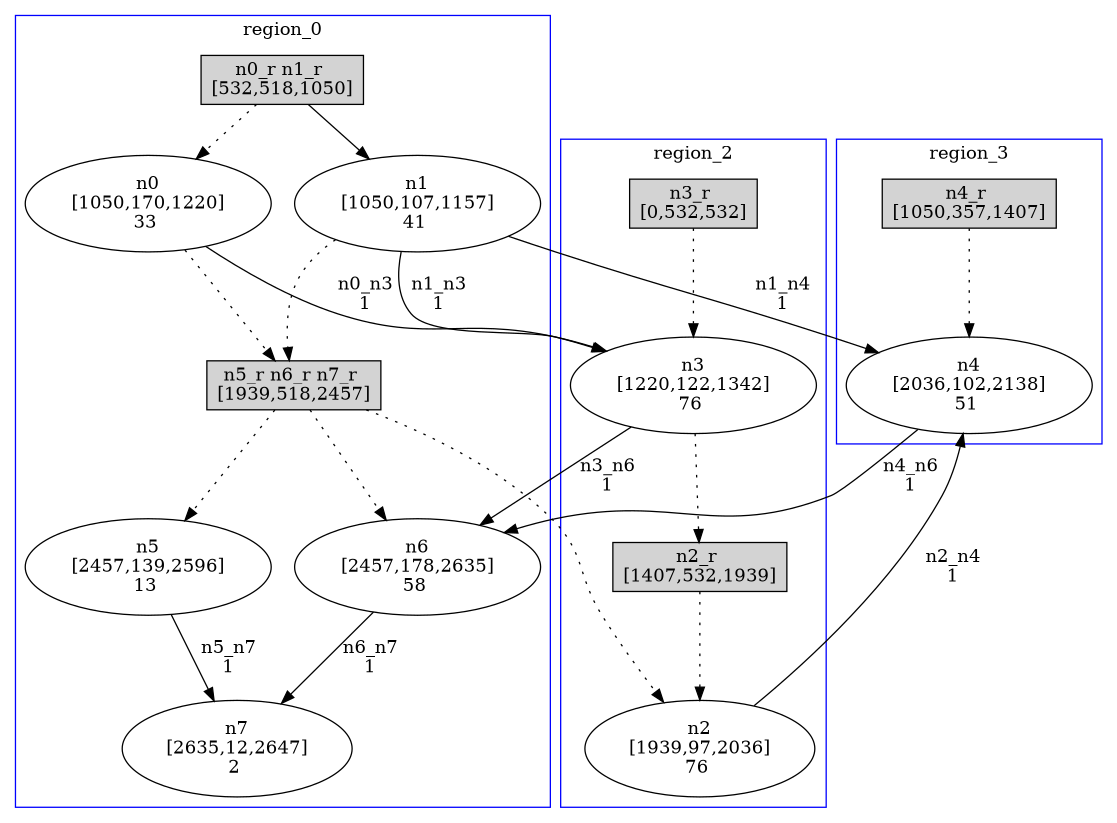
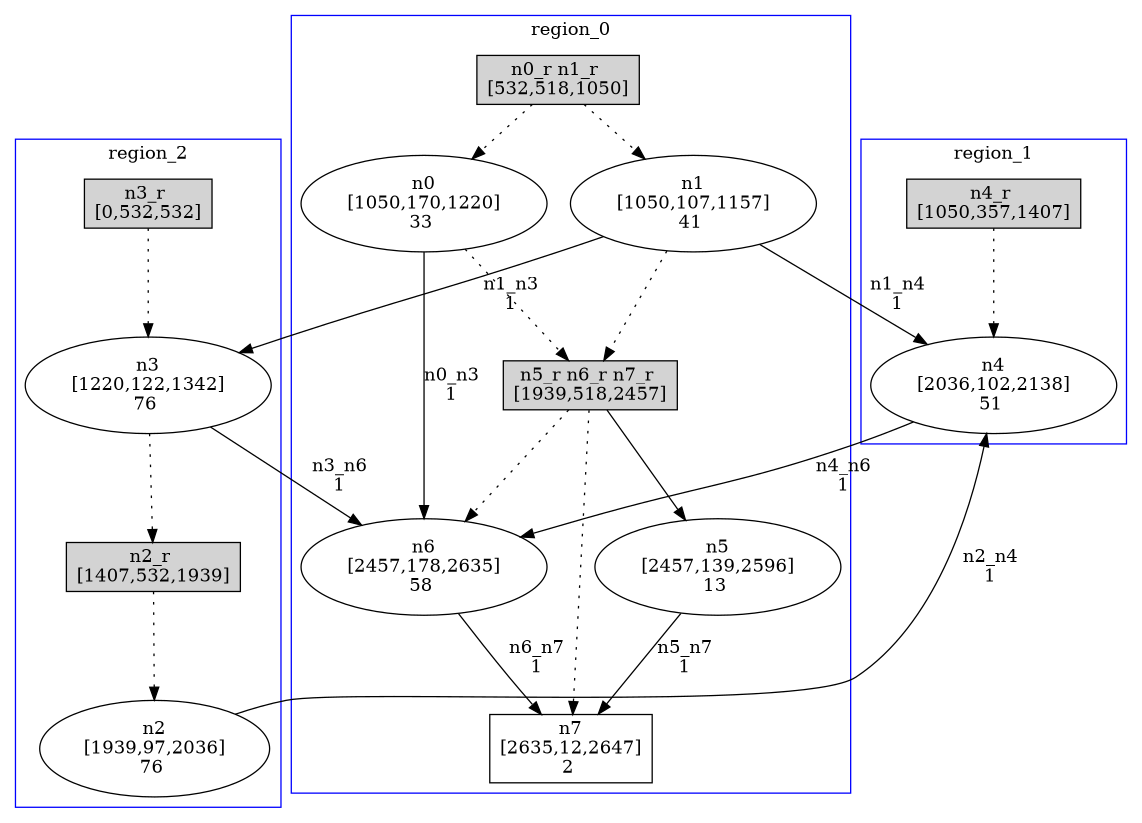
edge "n0_r n1_r [532,518,1050]" -> "n1 [1050,107,1157] 41": style solid -> dotted
cluster "region_3": label "region_3" -> "region_1"
edge "n0 [1050,170,1220] 33" -> "n3 [1220,122,1342] 76": now "n0 [1050,170,1220] 33" -> "n6 [2457,178,2635] 58"
edge "n5_r n6_r n7_r [1939,518,2457]" -> "n5 [2457,139,2596] 13": style dotted -> solid
edge "n5_r n6_r n7_r [1939,518,2457]" -> "n2 [1939,97,2036] 76": now "n5_r n6_r n7_r [1939,518,2457]" -> "n7 [2635,12,2647] 2"
node "n7 [2635,12,2647] 2": shape ellipse -> box
